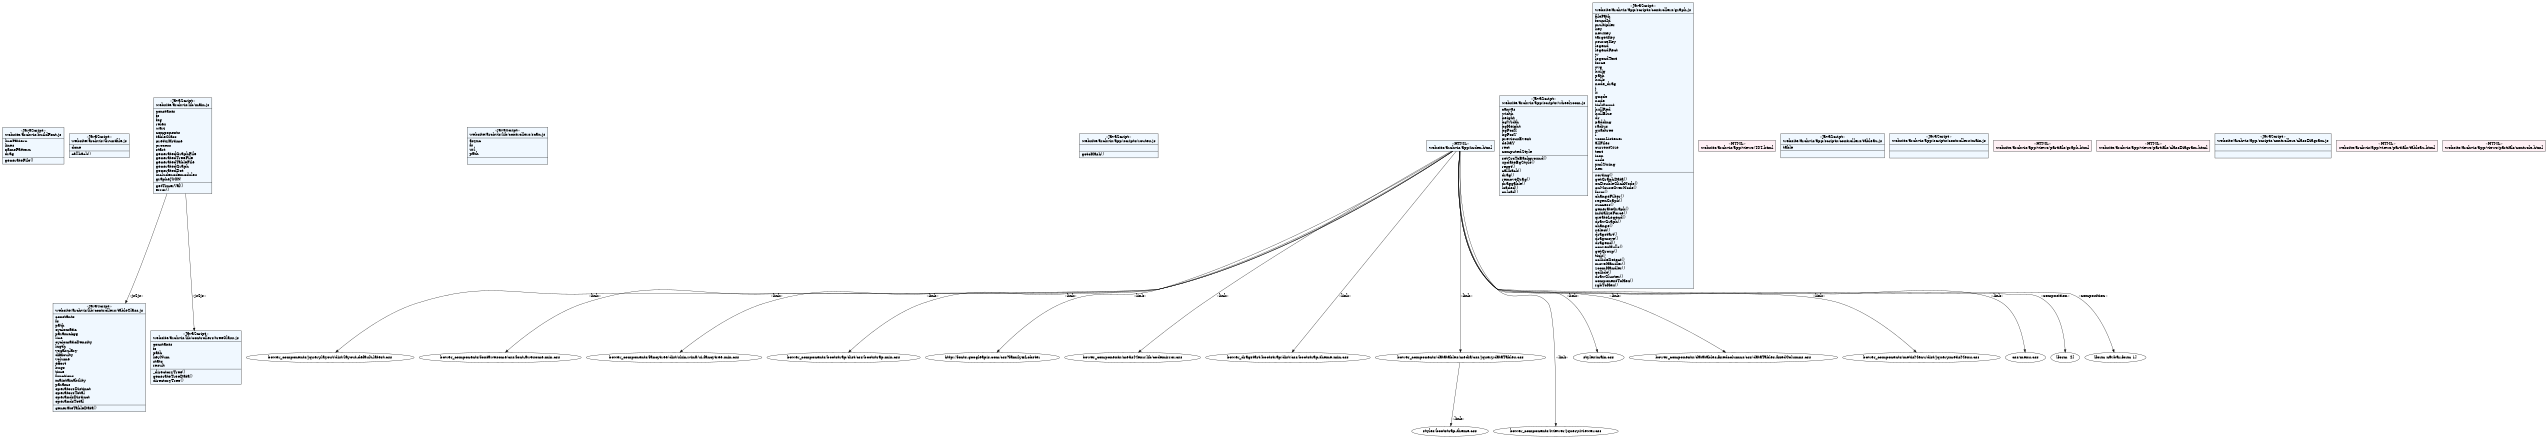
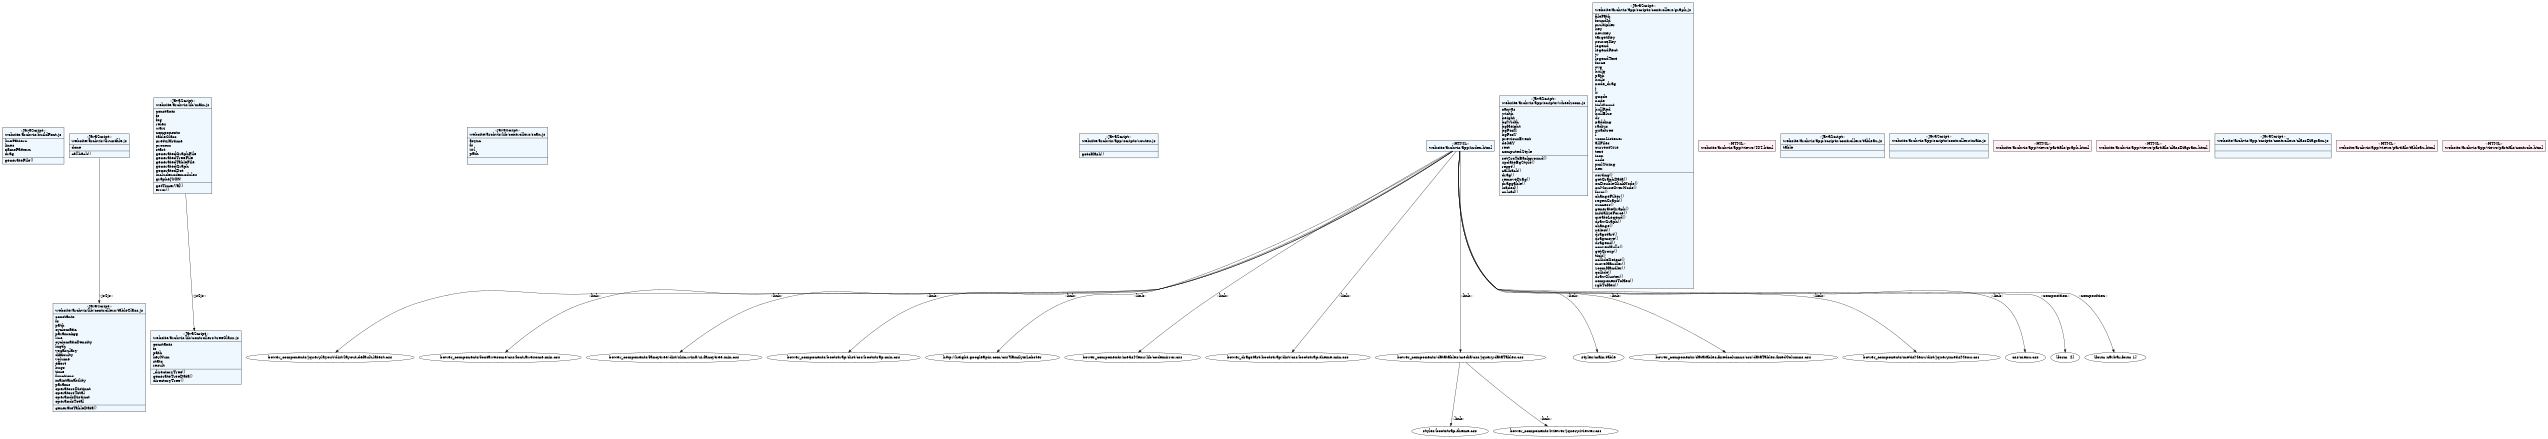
edge "website/archvis/lib/main.js" -> "website/archvis/lib/controllers/tableClass.js": now "website/archvis/Gruntfile.js" -> "website/archvis/lib/controllers/tableClass.js"
edge "website/archvis/app/index.html" -> "bower_components/iviewer/jquery.iviewer.css": now "bower_components/datatables/media/css/jquery.dataTables.css" -> "bower_components/iviewer/jquery.iviewer.css"
node "http://fonts.googleapis.com/css?family=Lobster": label "http://fonts.googleapis.com/css?family=Lobster" -> "http://height.googleapis.com/css?family=Lobster"
node "styles/main.css": label "styles/main.css" -> "styles/main.table"
